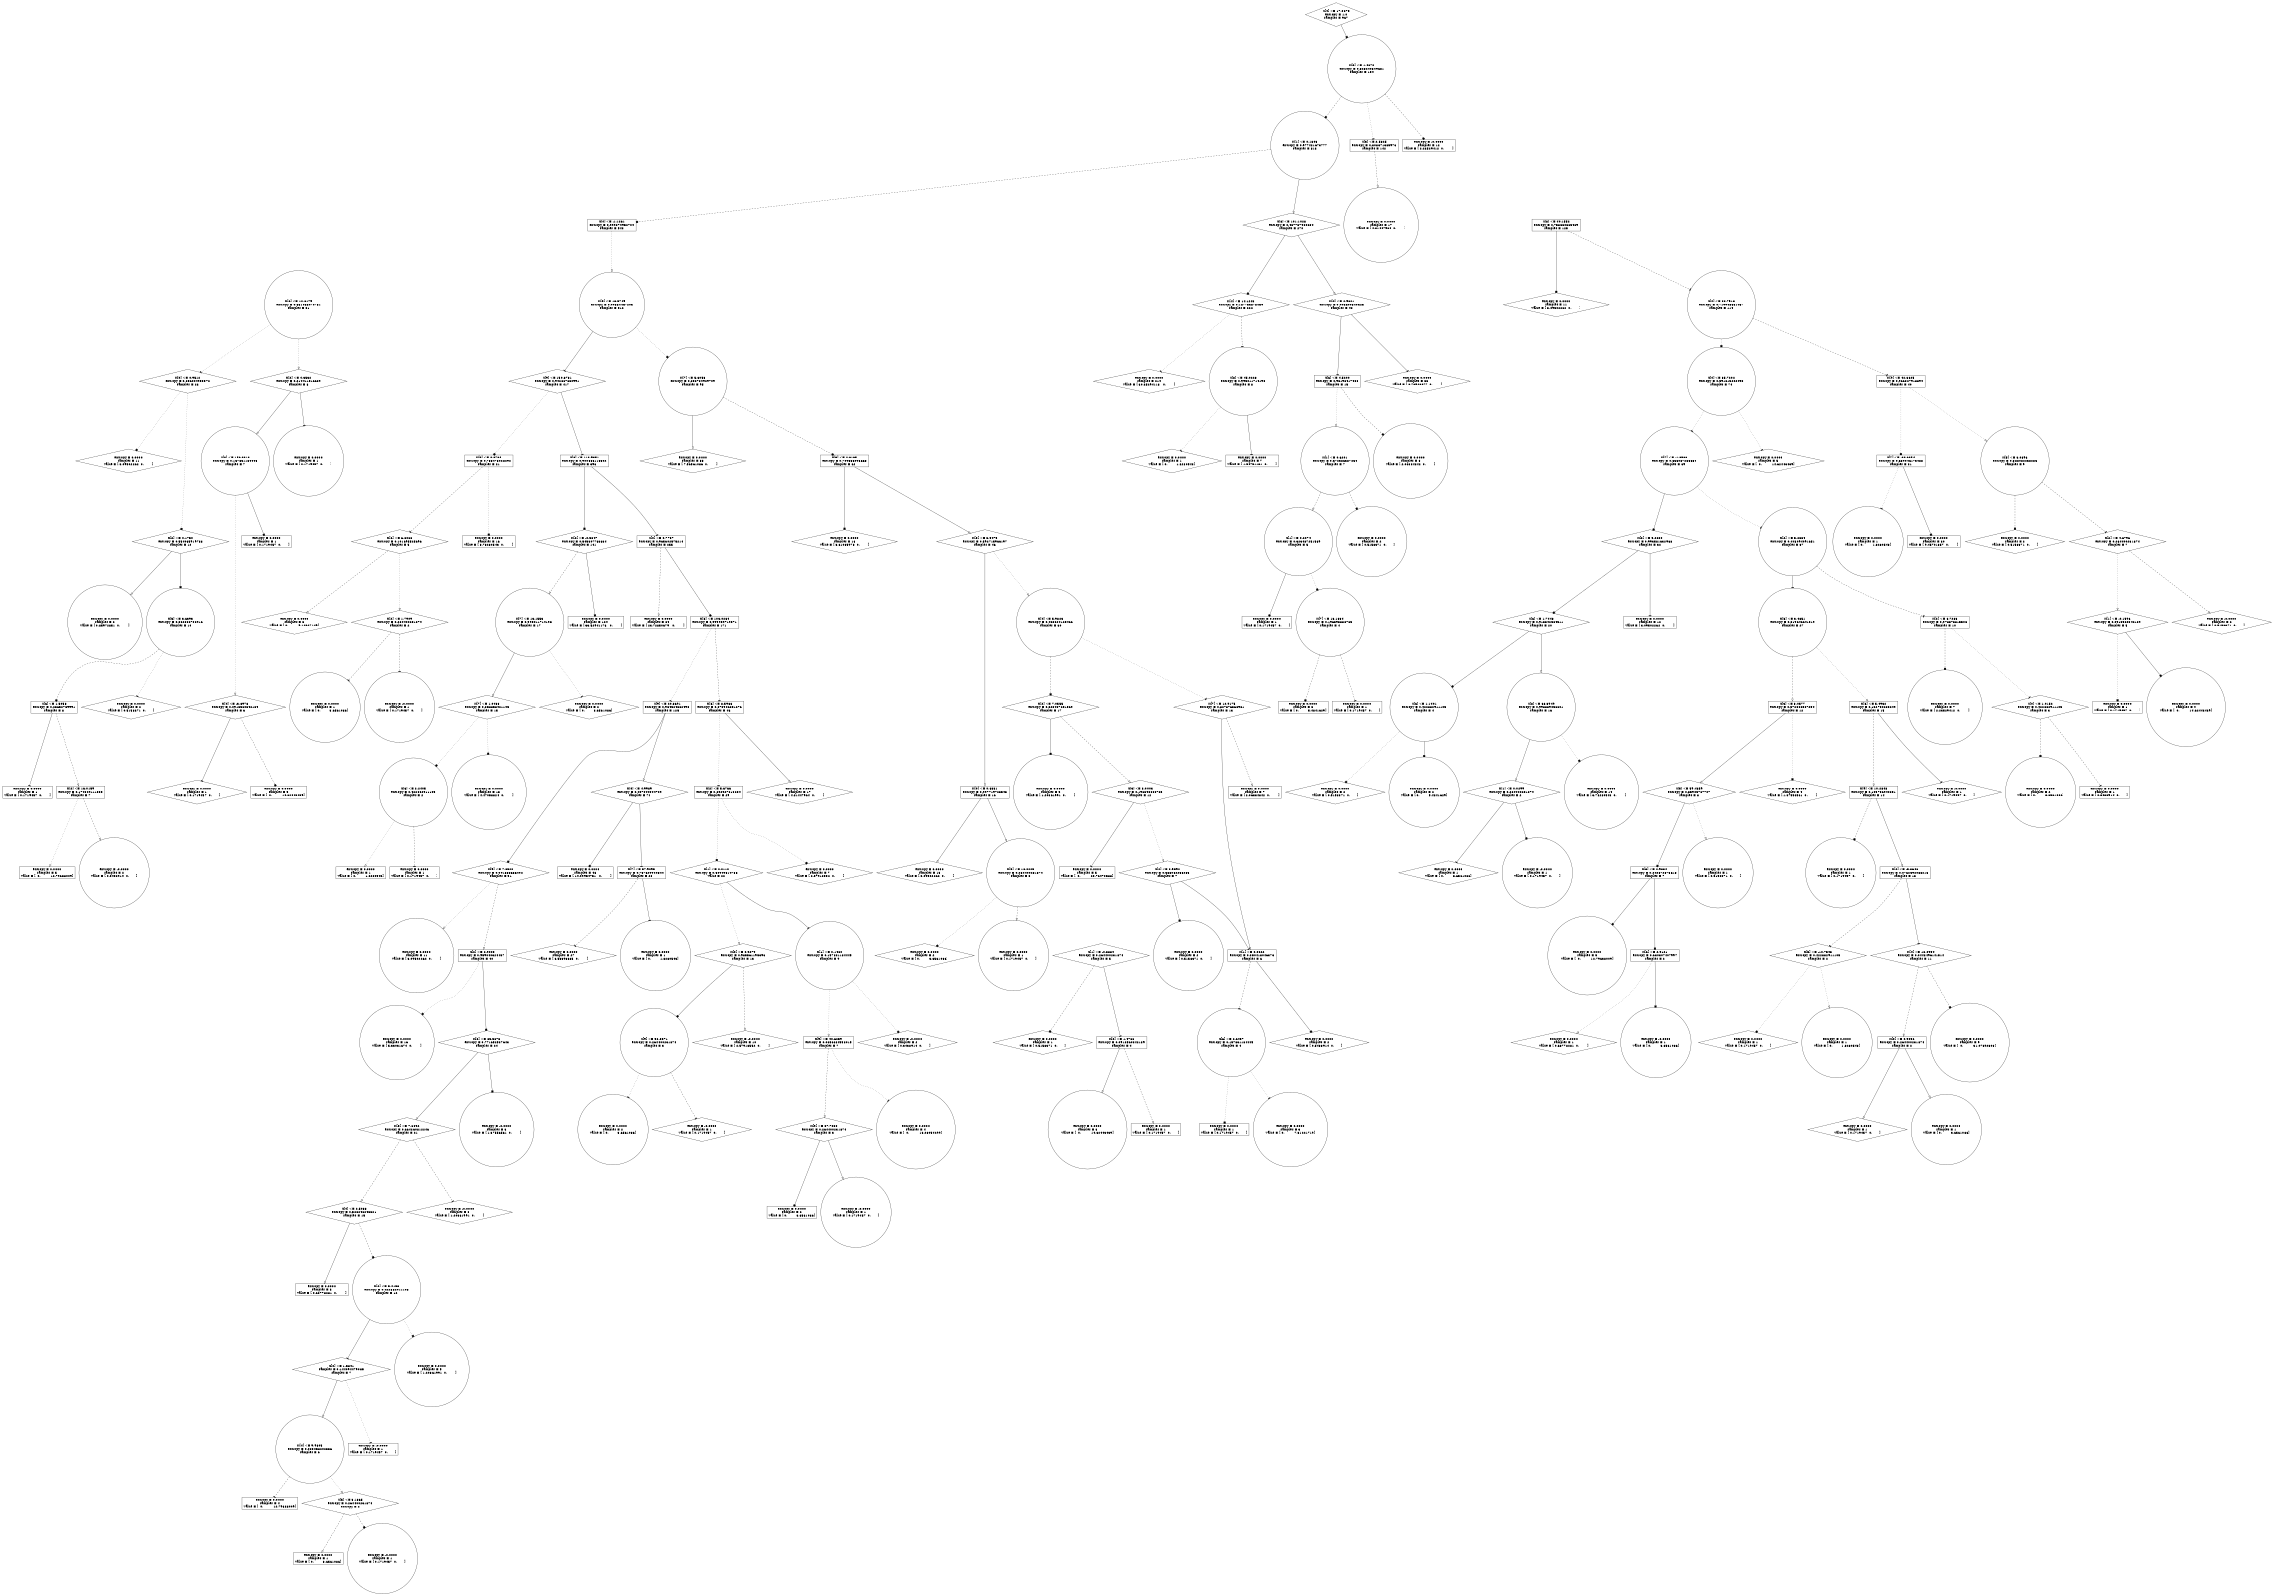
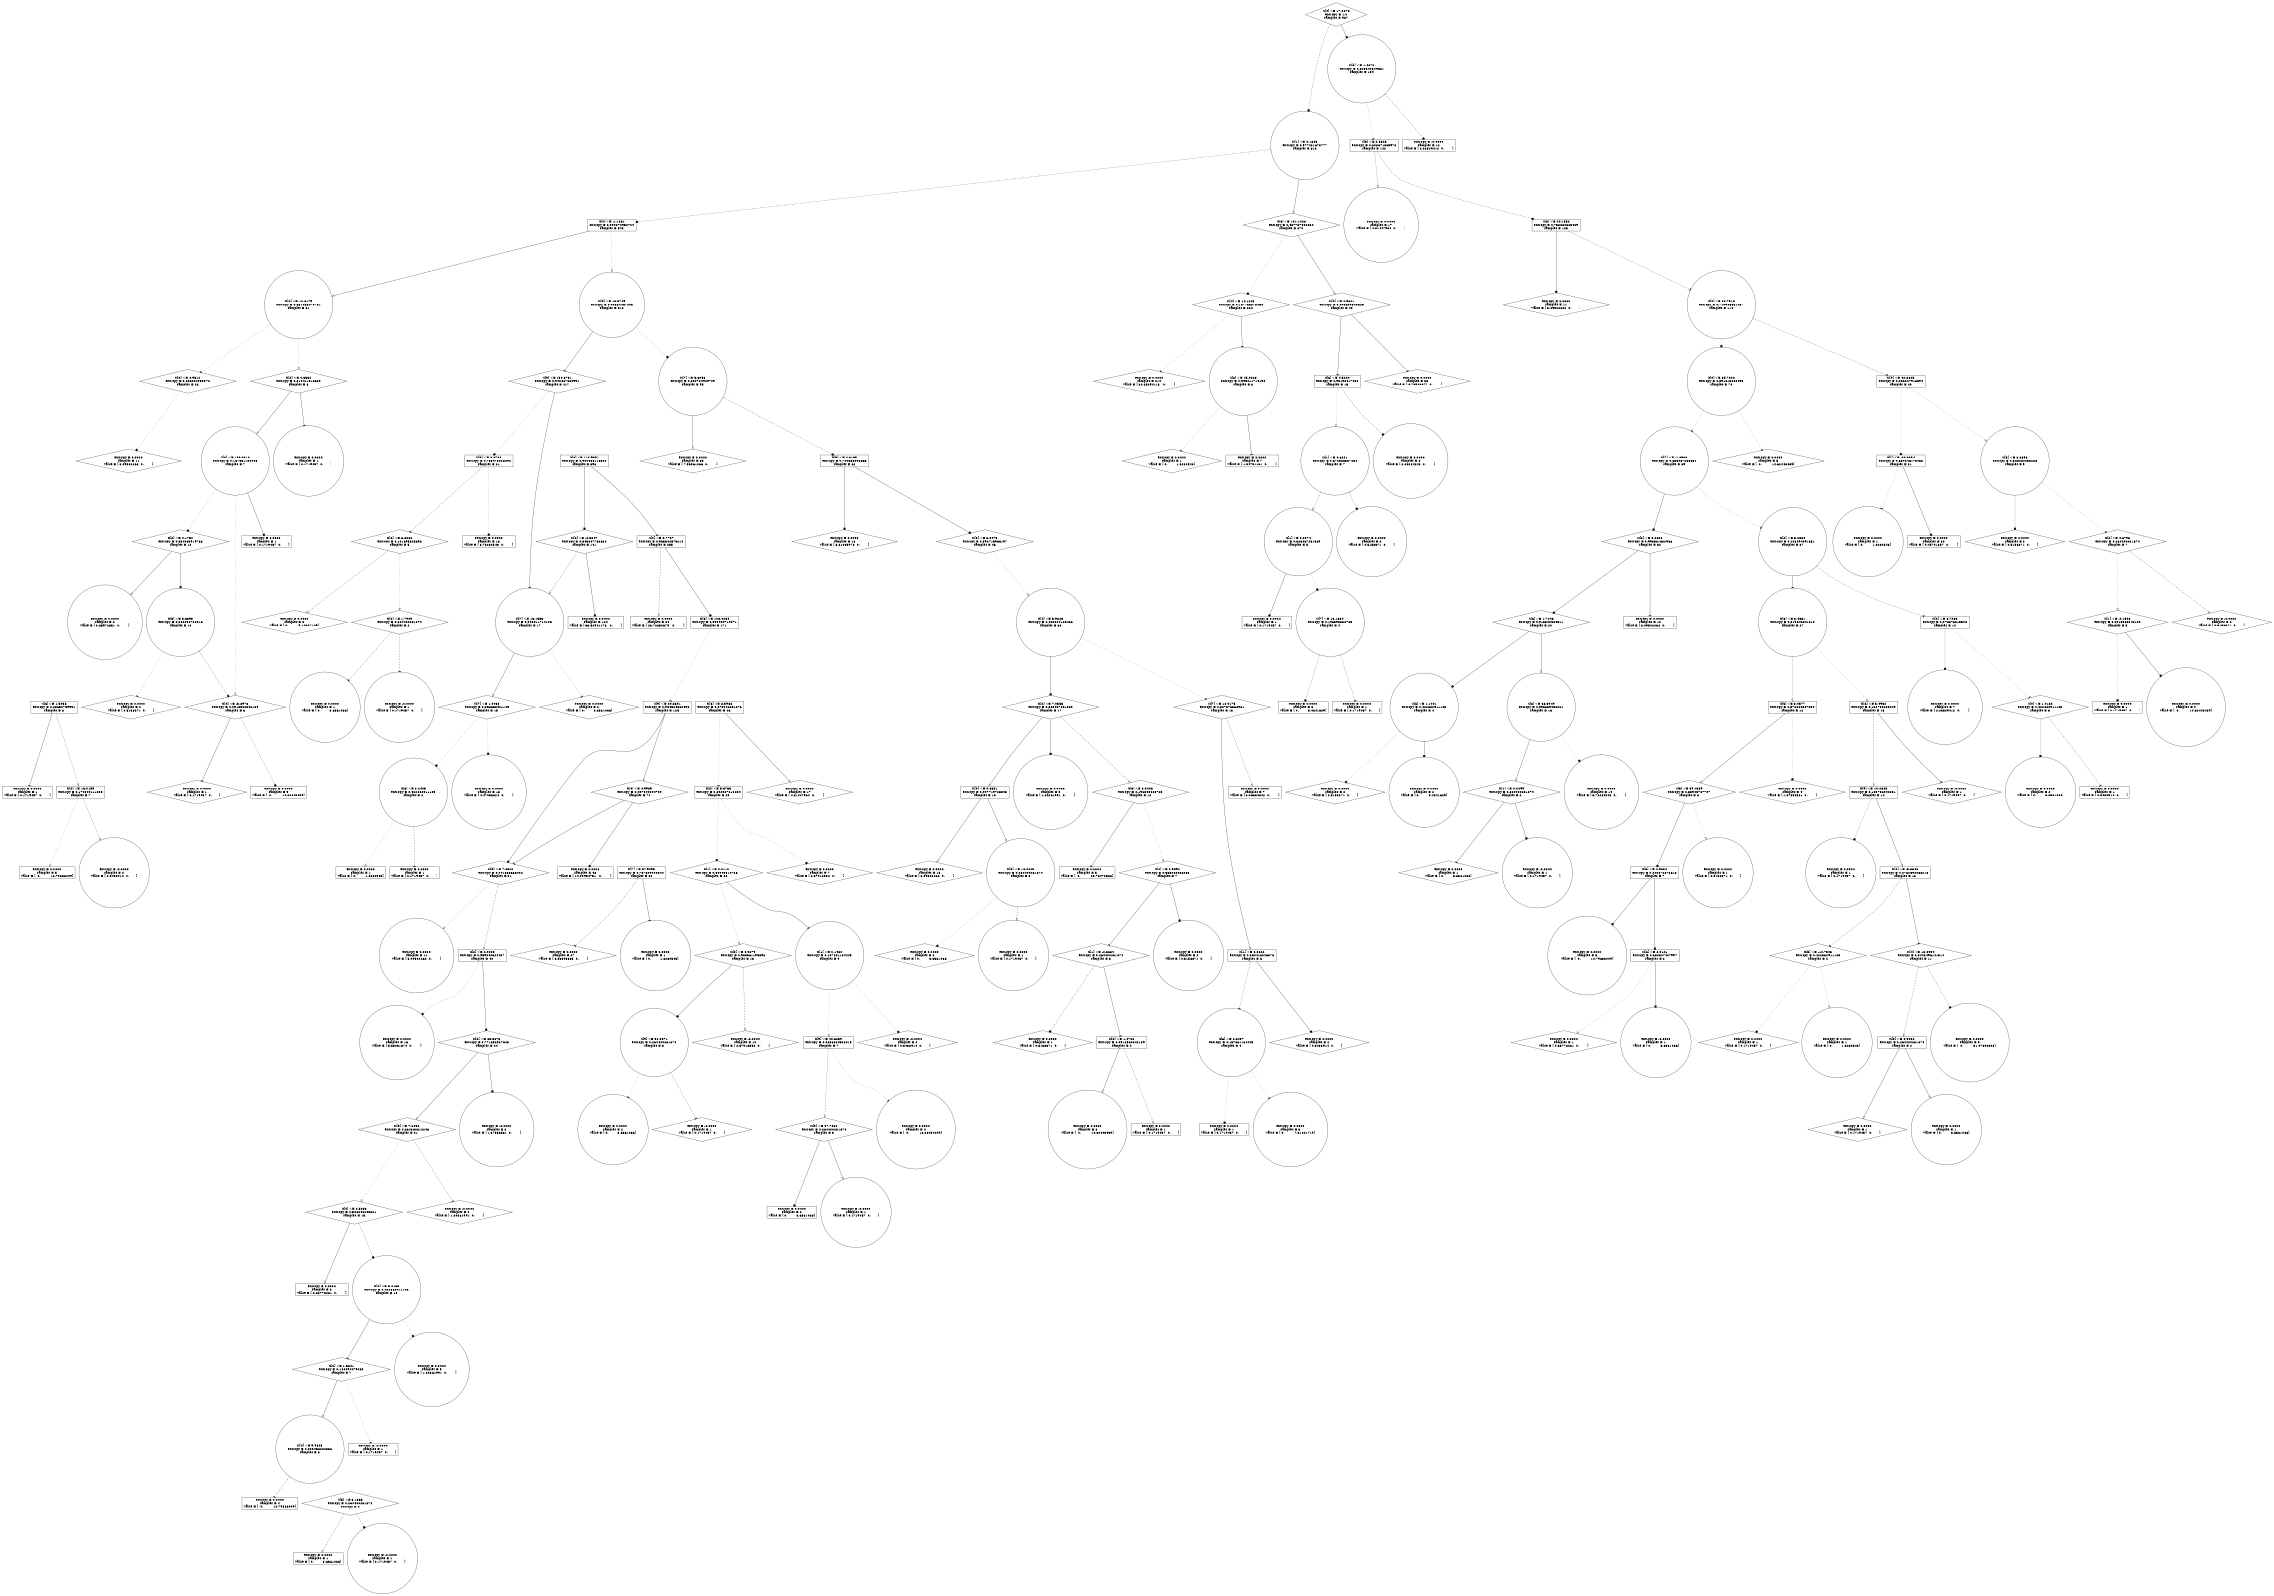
edge "X[0] <= 1.4670 entropy = 0.828240549681 samples = 154" -> "X[1] <= 0.1803 entropy = 0.977421673777 samples = 813": now "X[4] <= 17.0875 entropy = 1.0 samples = 967" -> "X[1] <= 0.1803 entropy = 0.977421673777 samples = 813"
edge "X[3] <= 2.5825 entropy = 0.808371385976 samples = 142" -> "X[8] <= 40.1552 entropy = 0.758330365469 samples = 125": added
edge "X[4] <= -1.1261 entropy = 0.999874952704 samples = 543" -> "X[6] <= 12.6179 entropy = 0.651085070751 samples = 31": added
edge "X[8] <= 101.1028 entropy = 0.437737980634 samples = 270" -> "X[4] <= 14.1243 entropy = 0.187753878469 samples = 222": style solid -> dotted
edge "X[4] <= 14.1243 entropy = 0.187753878469 samples = 222" -> "X[8] <= 45.0228 entropy = 0.995011714193 samples = 8": style dashed -> solid
edge "X[9] <= 150.8731 entropy = 0.942867630991 samples = 417" -> "X[8] <= 118.9351 entropy = 0.900886118302 samples = 396": now "X[9] <= 150.8731 entropy = 0.942867630991 samples = 417" -> "X[7] <= 13.1553 entropy = 0.995011714193 samples = 17"
edge "X[0] <= 0.9512 entropy = 0.856004953572 samples = 23" -> "X[2] <= 0.1750 entropy = 0.554065919788 samples = 12": now "X[8] <= 156.0318 entropy = 0.157831184445 samples = 7" -> "X[2] <= 0.1750 entropy = 0.554065919788 samples = 12"
edge "X[3] <= 2.6165 entropy = 0.709336096663 samples = 62" -> "X[3] <= 3.5475 entropy = 0.592715966197 samples = 46": arrowhead onormal -> box
edge "X[5] <= 3.0896 entropy = 0.388082258285 samples = 9" -> "X[2] <= 4.6796 entropy = 0.264400231874 samples = 7": style dashed -> dotted
edge "X[3] <= 3.6393 entropy = 0.382886708916 samples = 10" -> "X[6] <= 1.5053 entropy = 0.23652739991 samples = 8": now "X[3] <= 3.6393 entropy = 0.382886708916 samples = 10" -> "X[4] <= -3.8978 entropy = 0.0913560342189 samples = 6"
edge "X[8] <= 103.0264 entropy = 0.999959719571 samples = 171" -> "X[6] <= 8.5966 entropy = 0.873906851276 samples = 46": removed
edge "X[3] <= 3.5475 entropy = 0.592715966197 samples = 46" -> "X[0] <= 0.6331 entropy = 0.997719723543 samples = 16": now "X[2] <= 7.0555 entropy = 0.323487251569 samples = 17" -> "X[0] <= 0.6331 entropy = 0.997719723543 samples = 16"
edge "X[4] <= 5.9823 entropy = 0.463824125466 samples = 30" -> "X[2] <= 7.0555 entropy = 0.323487251569 samples = 17": style dashed -> solid
edge "X[4] <= 4.9989 entropy = 0.407044044709 samples = 74" -> "X[7] <= 57.9095 entropy = 0.757629940844 samples = 28": now "X[4] <= 4.9989 entropy = 0.407044044709 samples = 74" -> "X[9] <= 7.8520 entropy = 0.991538656492 samples = 51"
node "X[1] <= 0.0110 entropy = 0.50949814785 value = 22": label "X[1] <= 0.0110 entropy = 0.50949814785 value = 22" -> "X[1] <= 0.0110 entropy = 0.50949814785 samples = 22"
edge "X[2] <= 3.9592 entropy = 0.388082258285 samples = 7" -> "X[1] <= 0.0822 entropy = 0.350418046373 samples = 6": now "X[2] <= 3.9592 entropy = 0.388082258285 samples = 7" -> "X[1] <= -0.3884 entropy = 0.264400231874 samples = 5"
edge "X[5] <= 7.6892 entropy = 0.664260812246 samples = 21" -> "X[4] <= 2.5033 entropy = 0.528246243321 samples = 15": style dashed -> dotted
node "X[0] <= 1.5841 samples = 0.144094479085 samples = 7": label "X[0] <= 1.5841 samples = 0.144094479085 samples = 7" -> "X[0] <= 1.5841 entropy = 0.144094479085 samples = 7"
edge "X[4] <= 9.9805 entropy = 0.083058202336 samples = 6" -> "X[5] <= 3.1365 entropy = 0.264400231874 entropy = 2": removed
